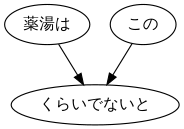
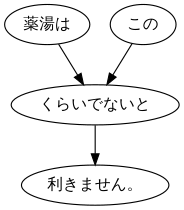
node "利きません。": added
